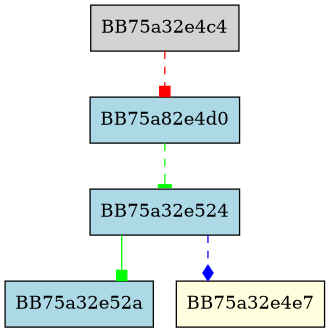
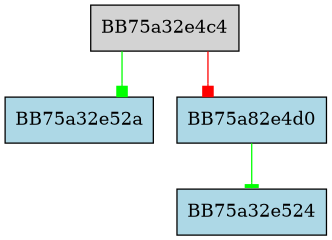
edge "BB75a32e4c4" -> "BB75a82e4d0": style dashed -> solid
edge "BB75a82e4d0" -> "BB75a32e524": style dashed -> solid
edge "BB75a32e524" -> "BB75a32e52a": now "BB75a32e4c4" -> "BB75a32e52a"
node "BB75a32e4e7": removed
